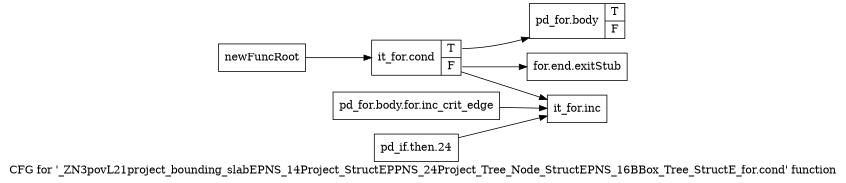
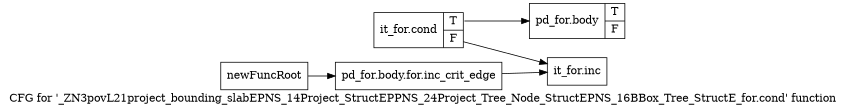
edge "newFuncRoot" -> "it_for.cond": now "newFuncRoot" -> "pd_for.body.for.inc_crit_edge"
node "for.end.exitStub": removed
node "pd_if.then.24": removed
